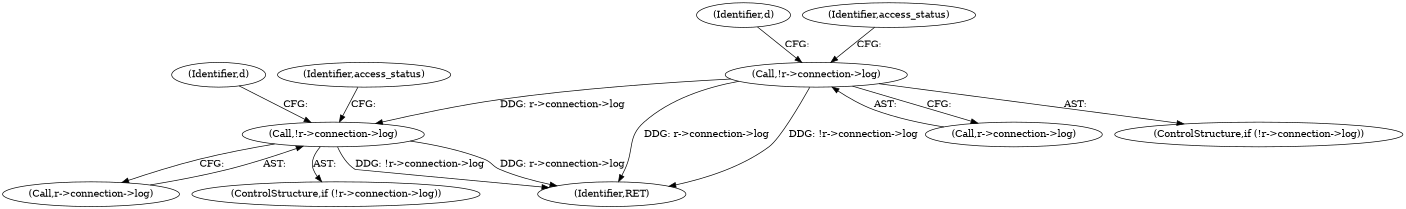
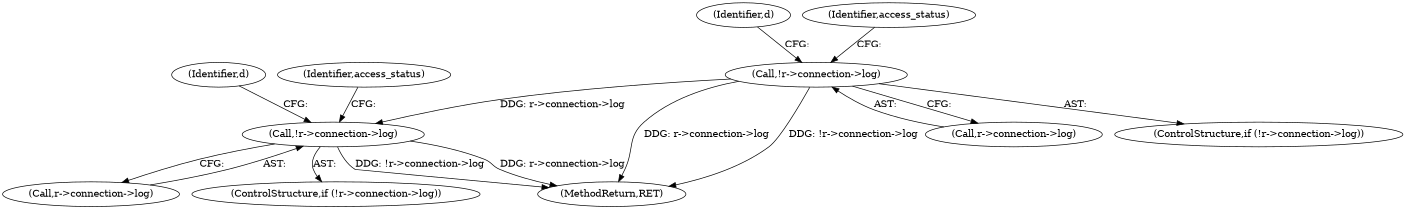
node "(Identifier,RET)": label "(Identifier,RET)" -> "(MethodReturn,RET)"
